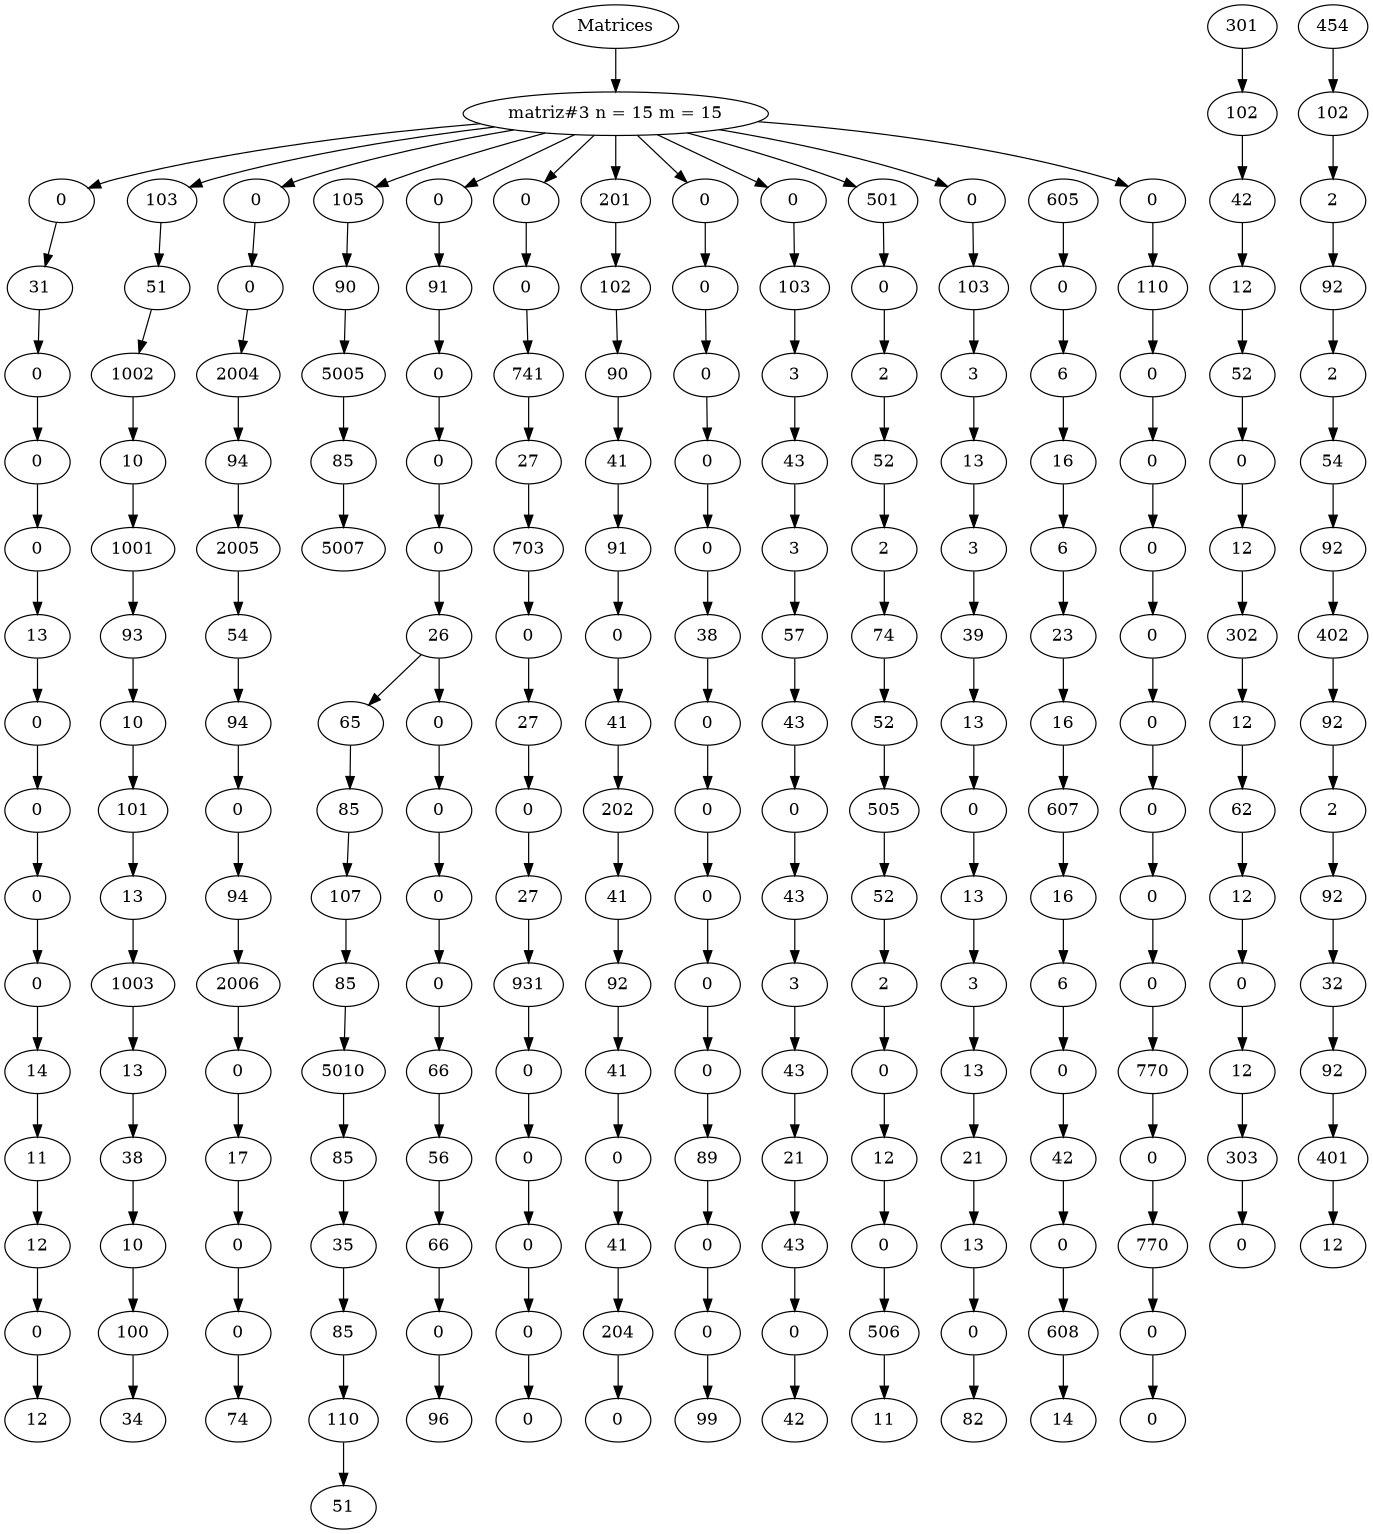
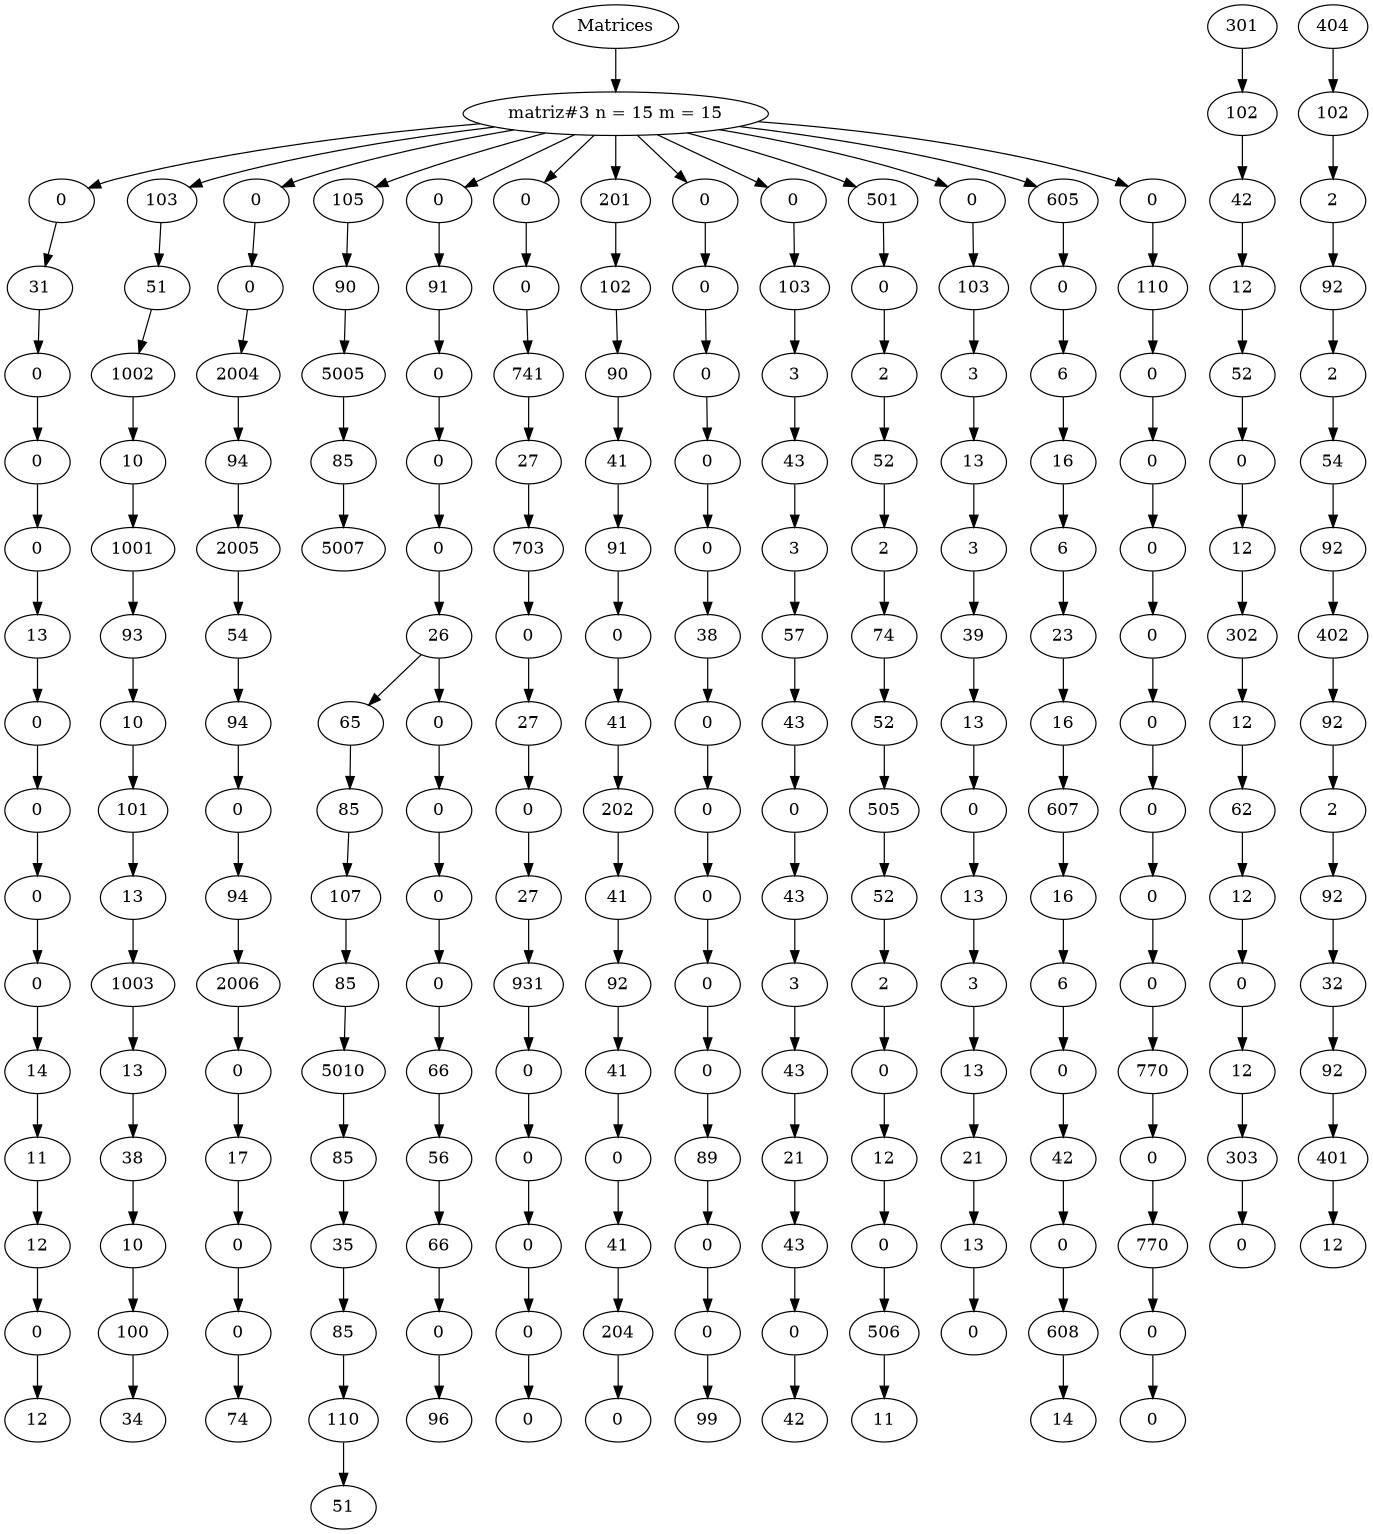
node "454": label "454" -> "404"
edge "matriz#3 n = 15 m = 15" -> "605": added
node "82": removed
